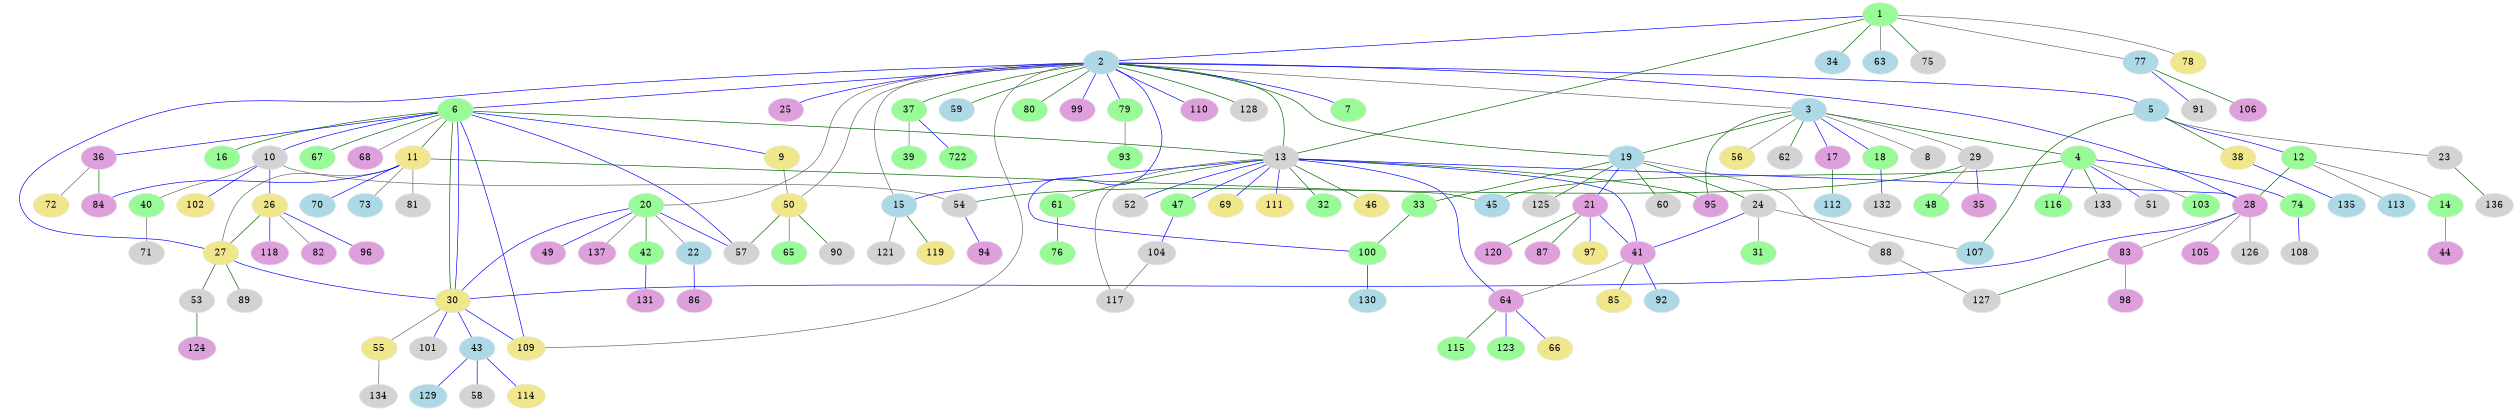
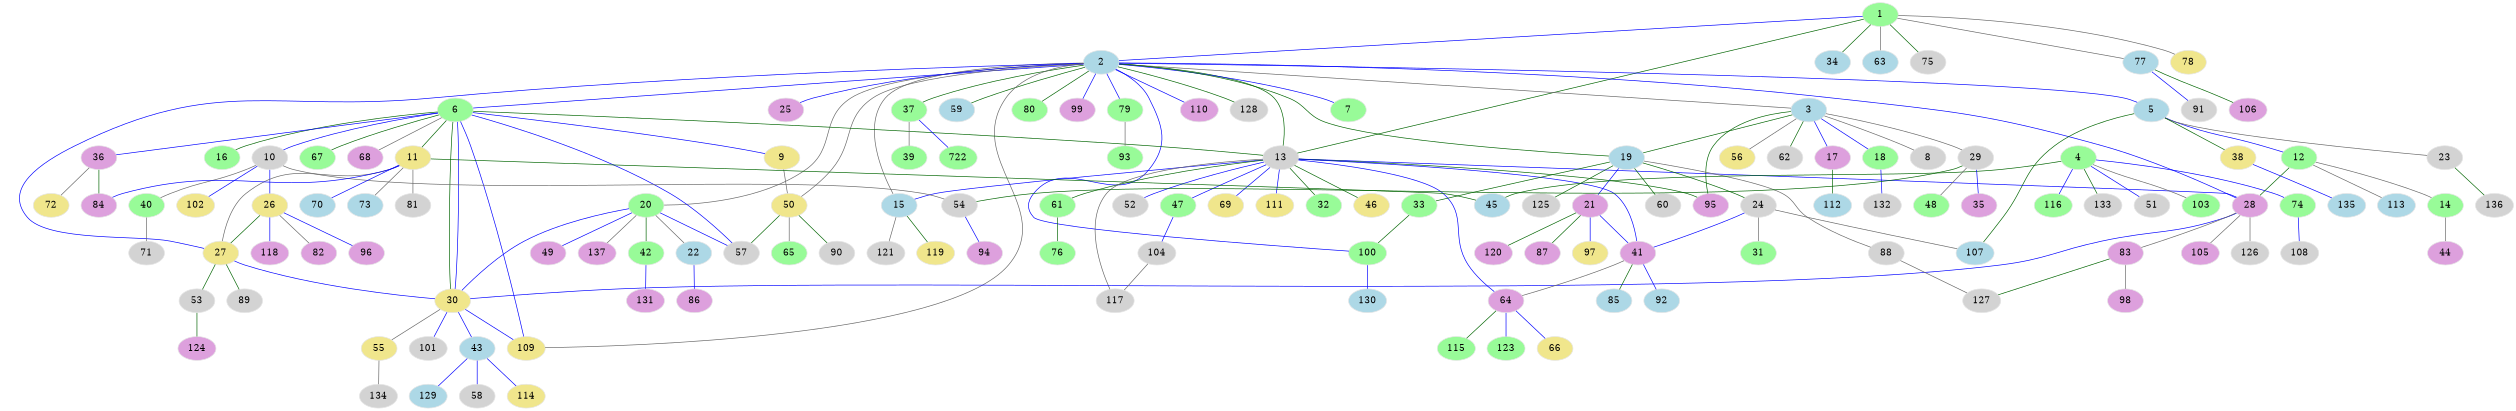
edge "3" -- "4": removed
node "85": fillcolor khaki -> lightblue
